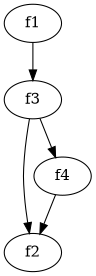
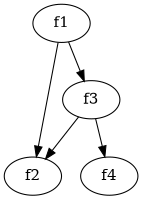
edge "f4" -> "f2": now "f1" -> "f2"
